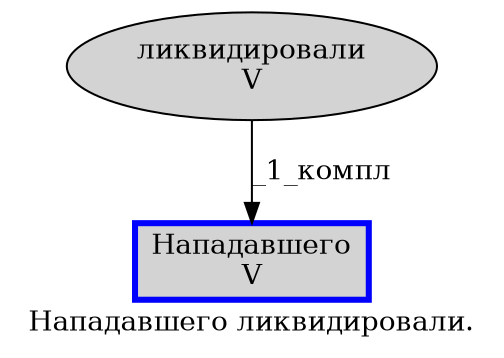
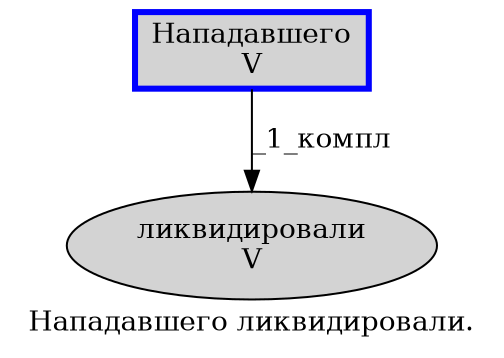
edge "ликвидировали V" -> "Нападавшего V": reversed
